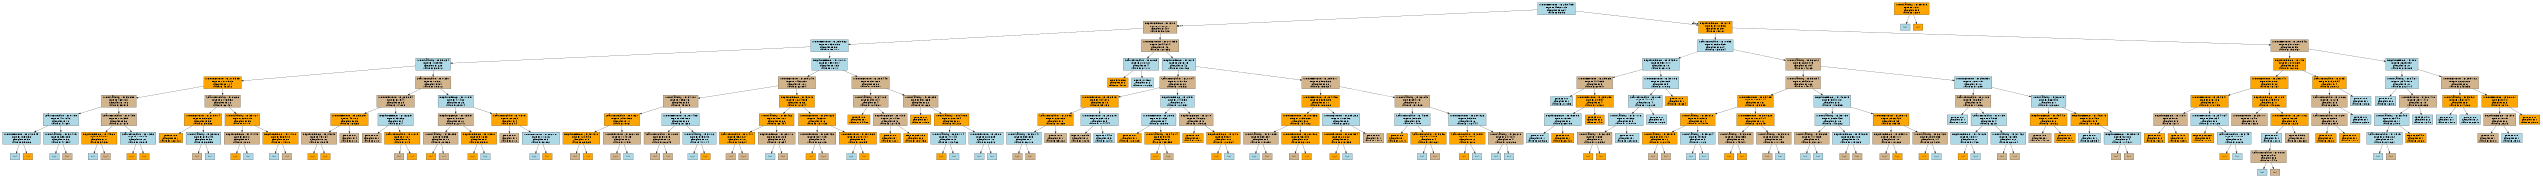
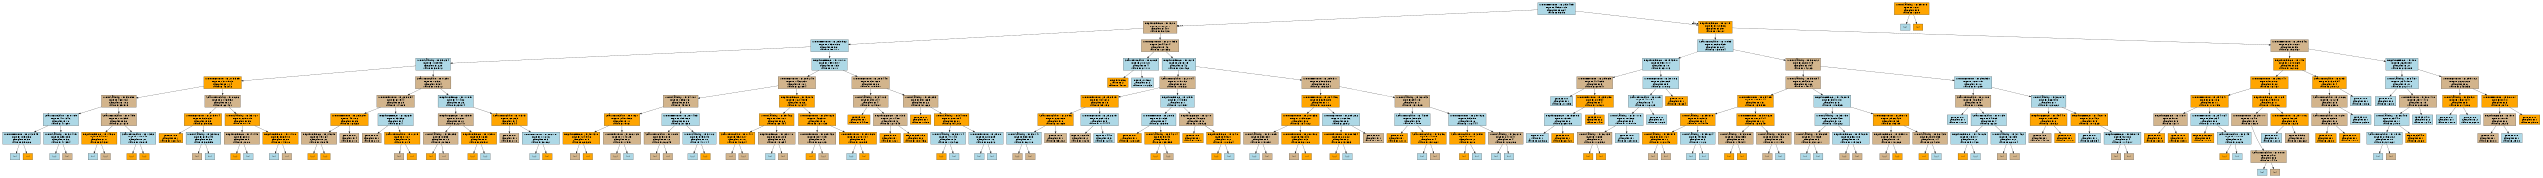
node "mse = 9.696 samples = 2 value = 40.07": label "mse = 9.696 samples = 2 value = 40.07" -> "mse = 9.696 value = 2 value = 40.07"
node "mse = 0.0 samples = 1 value = 60.526": label "mse = 0.0 samples = 1 value = 60.526" -> "mse = 0.0 value = 1 value = 60.526"
edge "mse = 0.0 samples = 1 value = 120.0" -> "SeaWIFs_ChlrA <= 0.818 mse = 24.0 samples = 3 value = 144.0": now "WOA_TEMP_K <= 297.77 mse = 164.0 samples = 8 value = 156.0" -> "SeaWIFs_ChlrA <= 0.818 mse = 24.0 samples = 3 value = 144.0"
